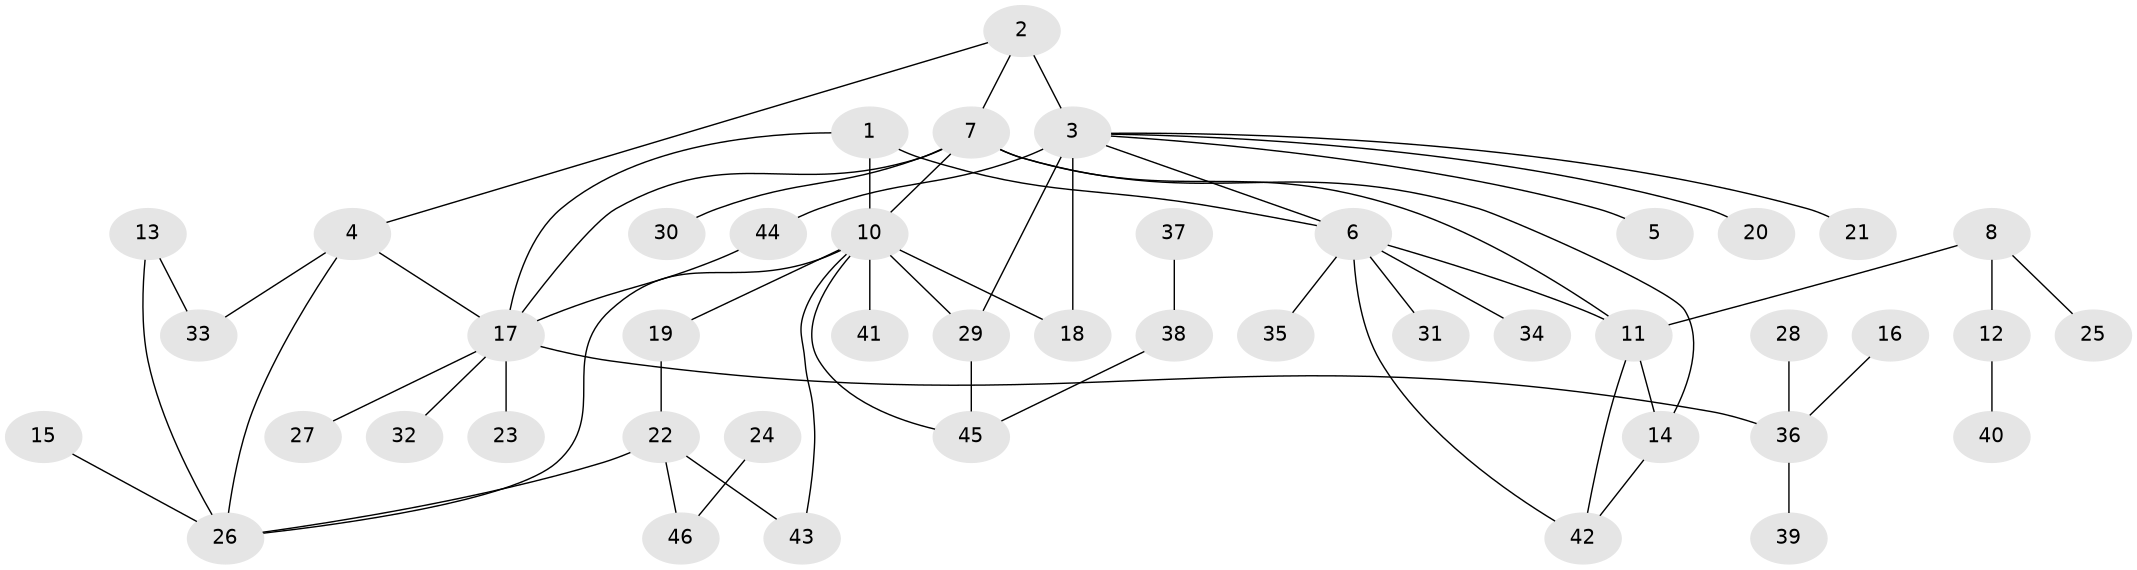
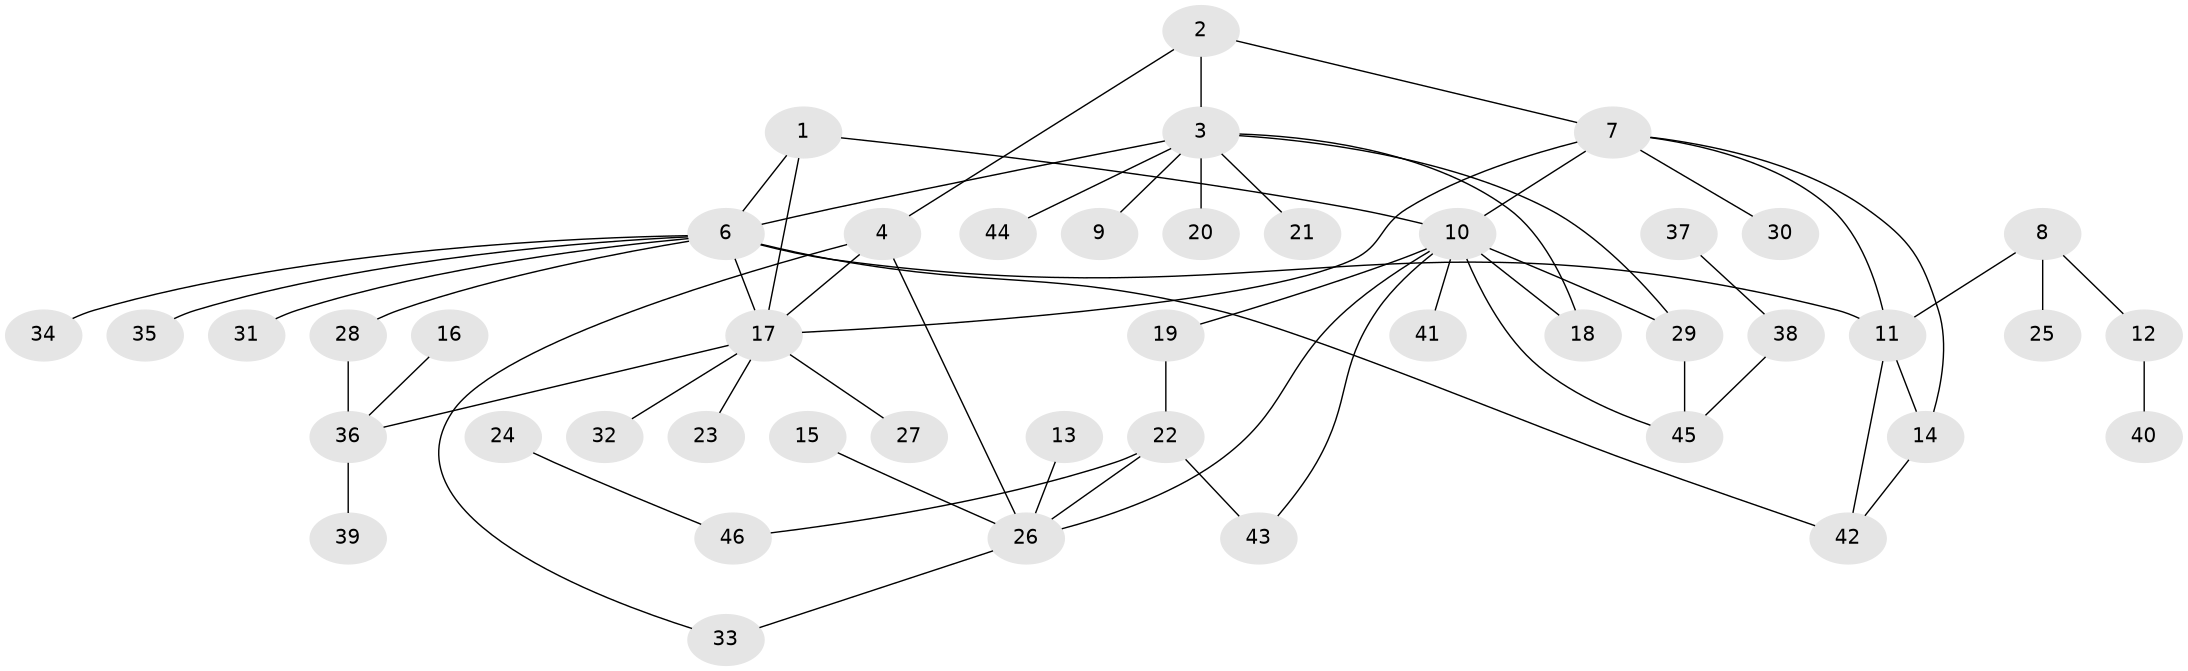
node "5": label "5" -> "9"
edge "6" -- "28": added
edge "13" -- "33": now "26" -- "33"
edge "44" -- "17": now "6" -- "17"
